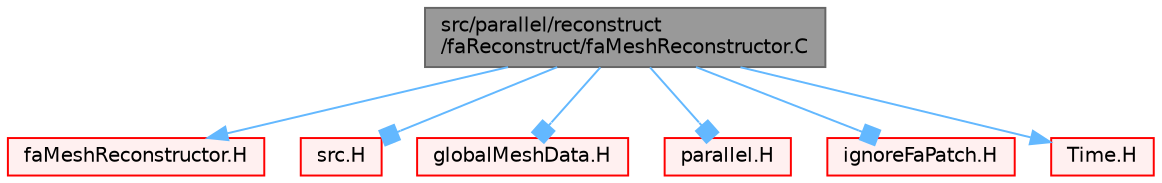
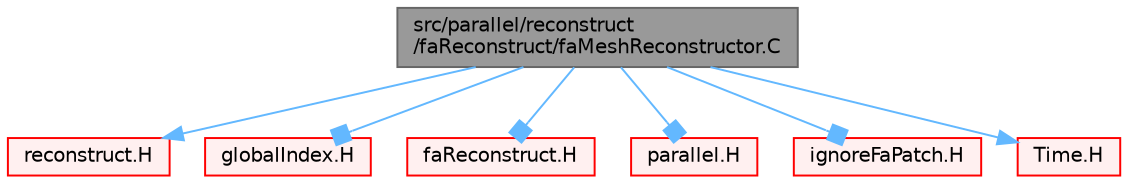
node "faMeshReconstructor.H": label "faMeshReconstructor.H" -> "reconstruct.H"
node "src.H": label "src.H" -> "globalIndex.H"
node "globalMeshData.H": label "globalMeshData.H" -> "faReconstruct.H"
